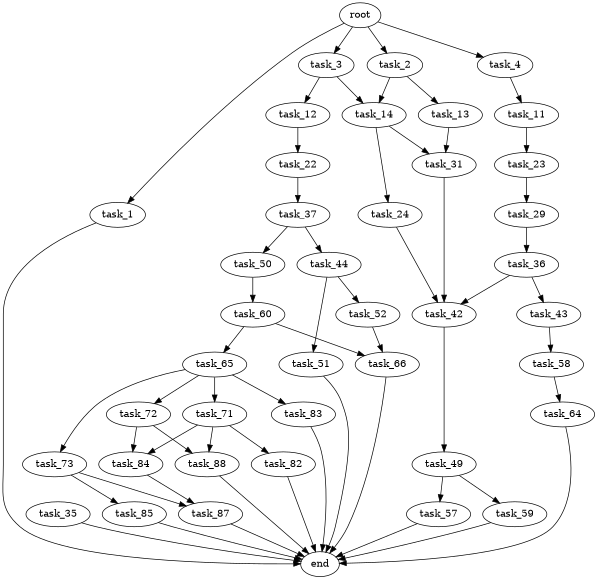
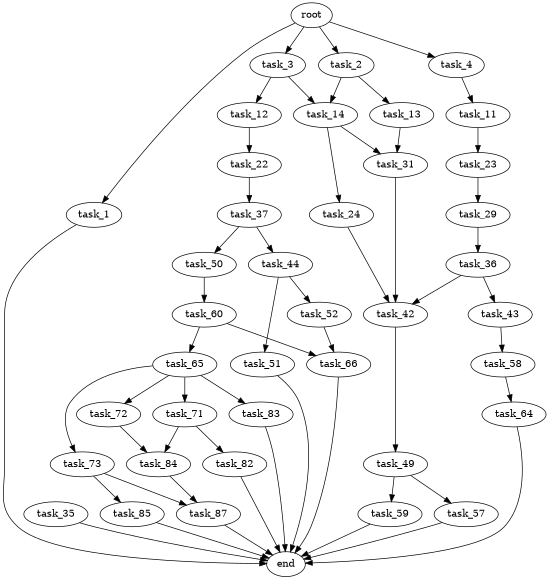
node "task_88": removed
